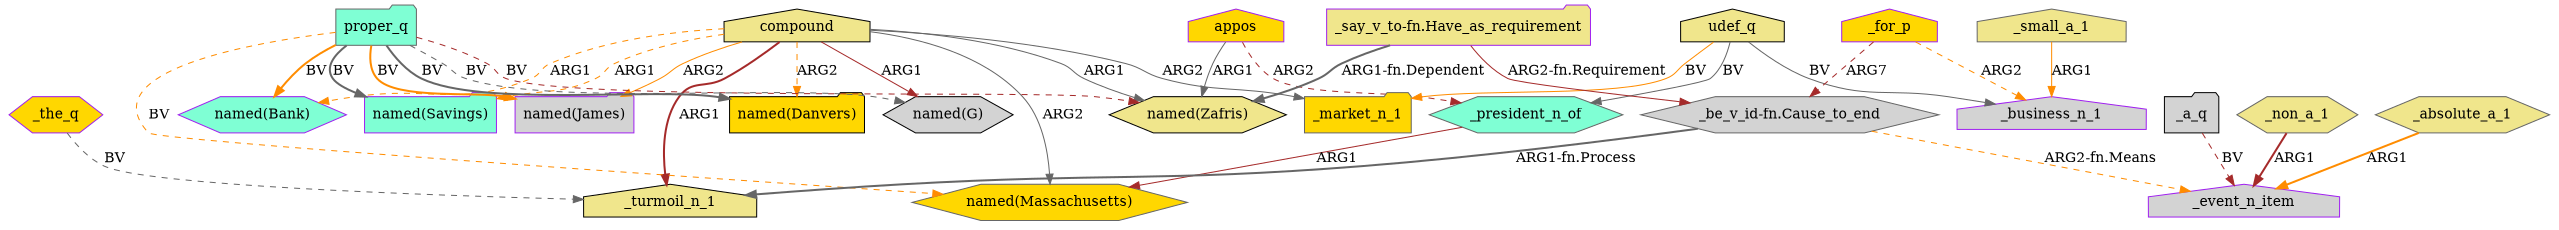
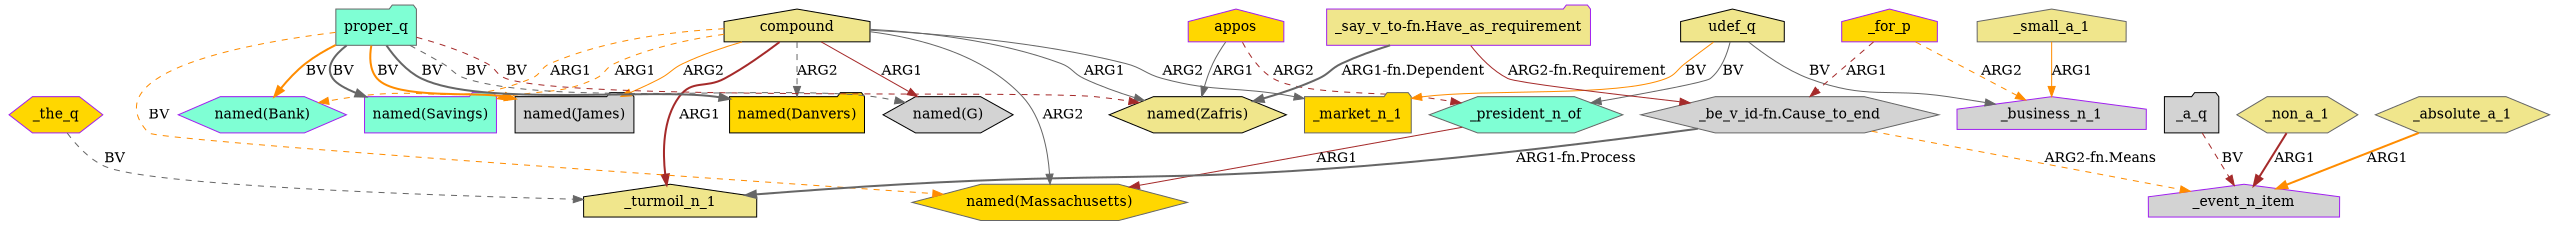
edge "compound" -> "named(Danvers)": color darkorange -> gray40
edge "_for_p" -> "_be_v_id-fn.Cause_to_end": label "ARG7" -> "ARG1"
node "named(James)": color purple -> black
